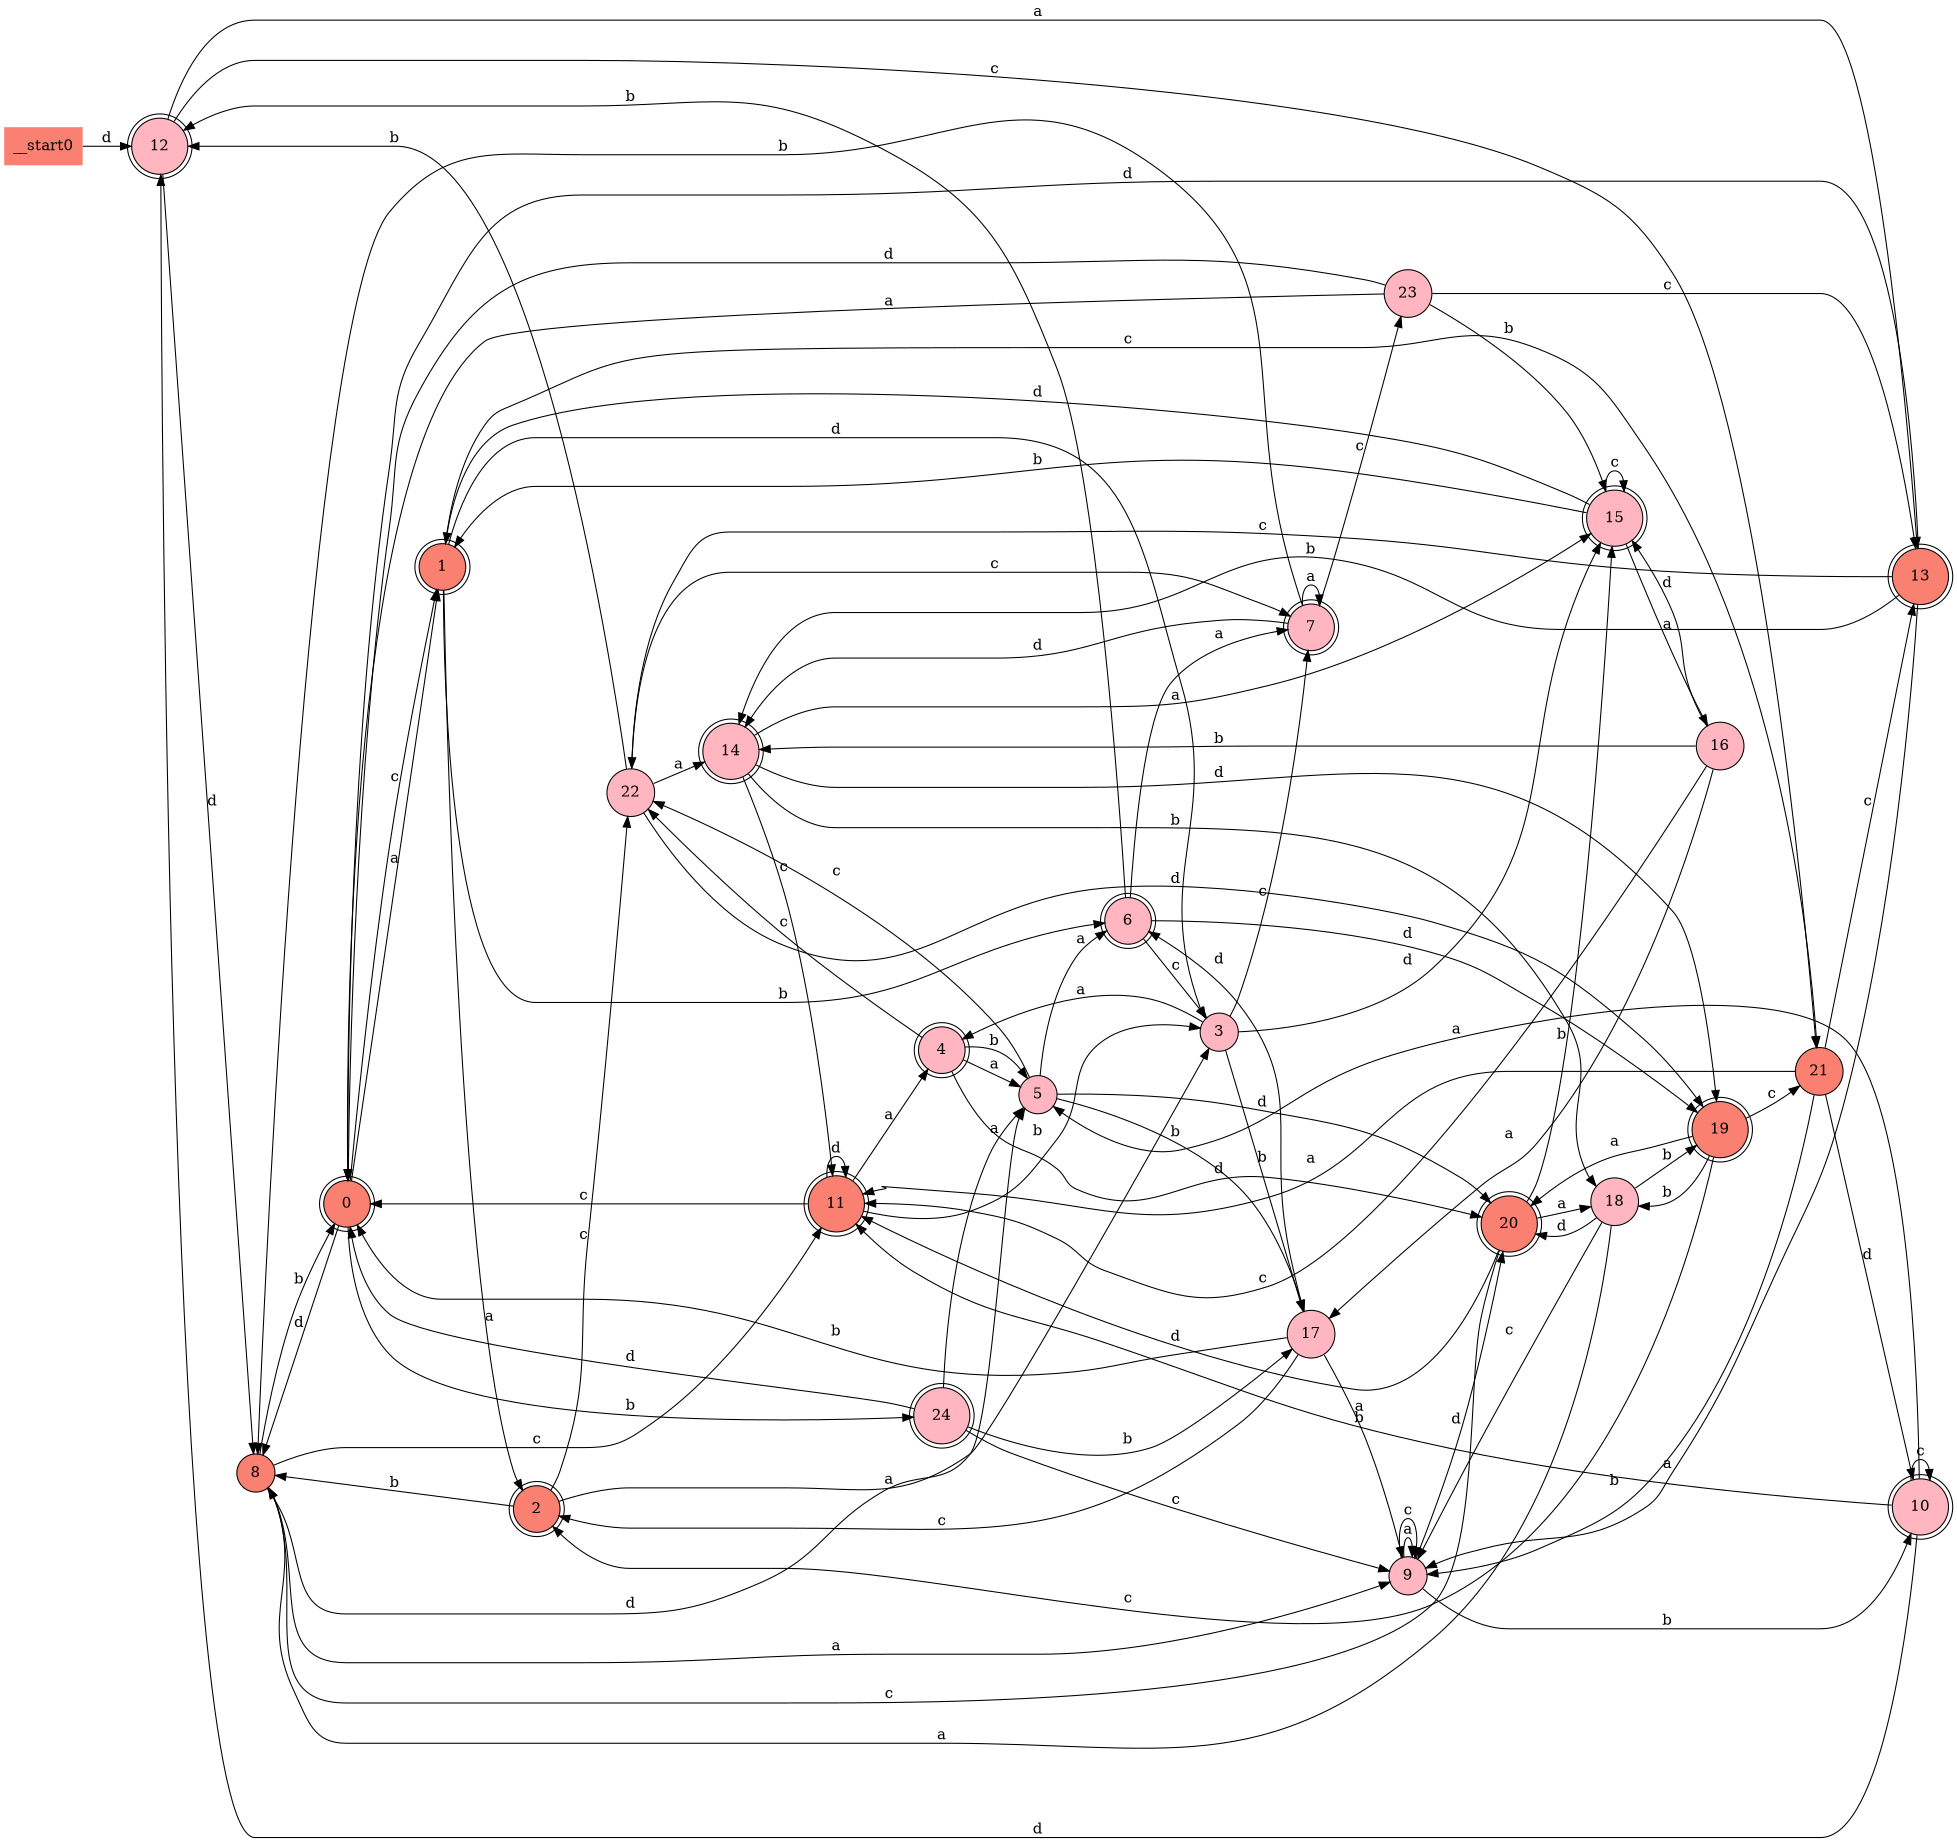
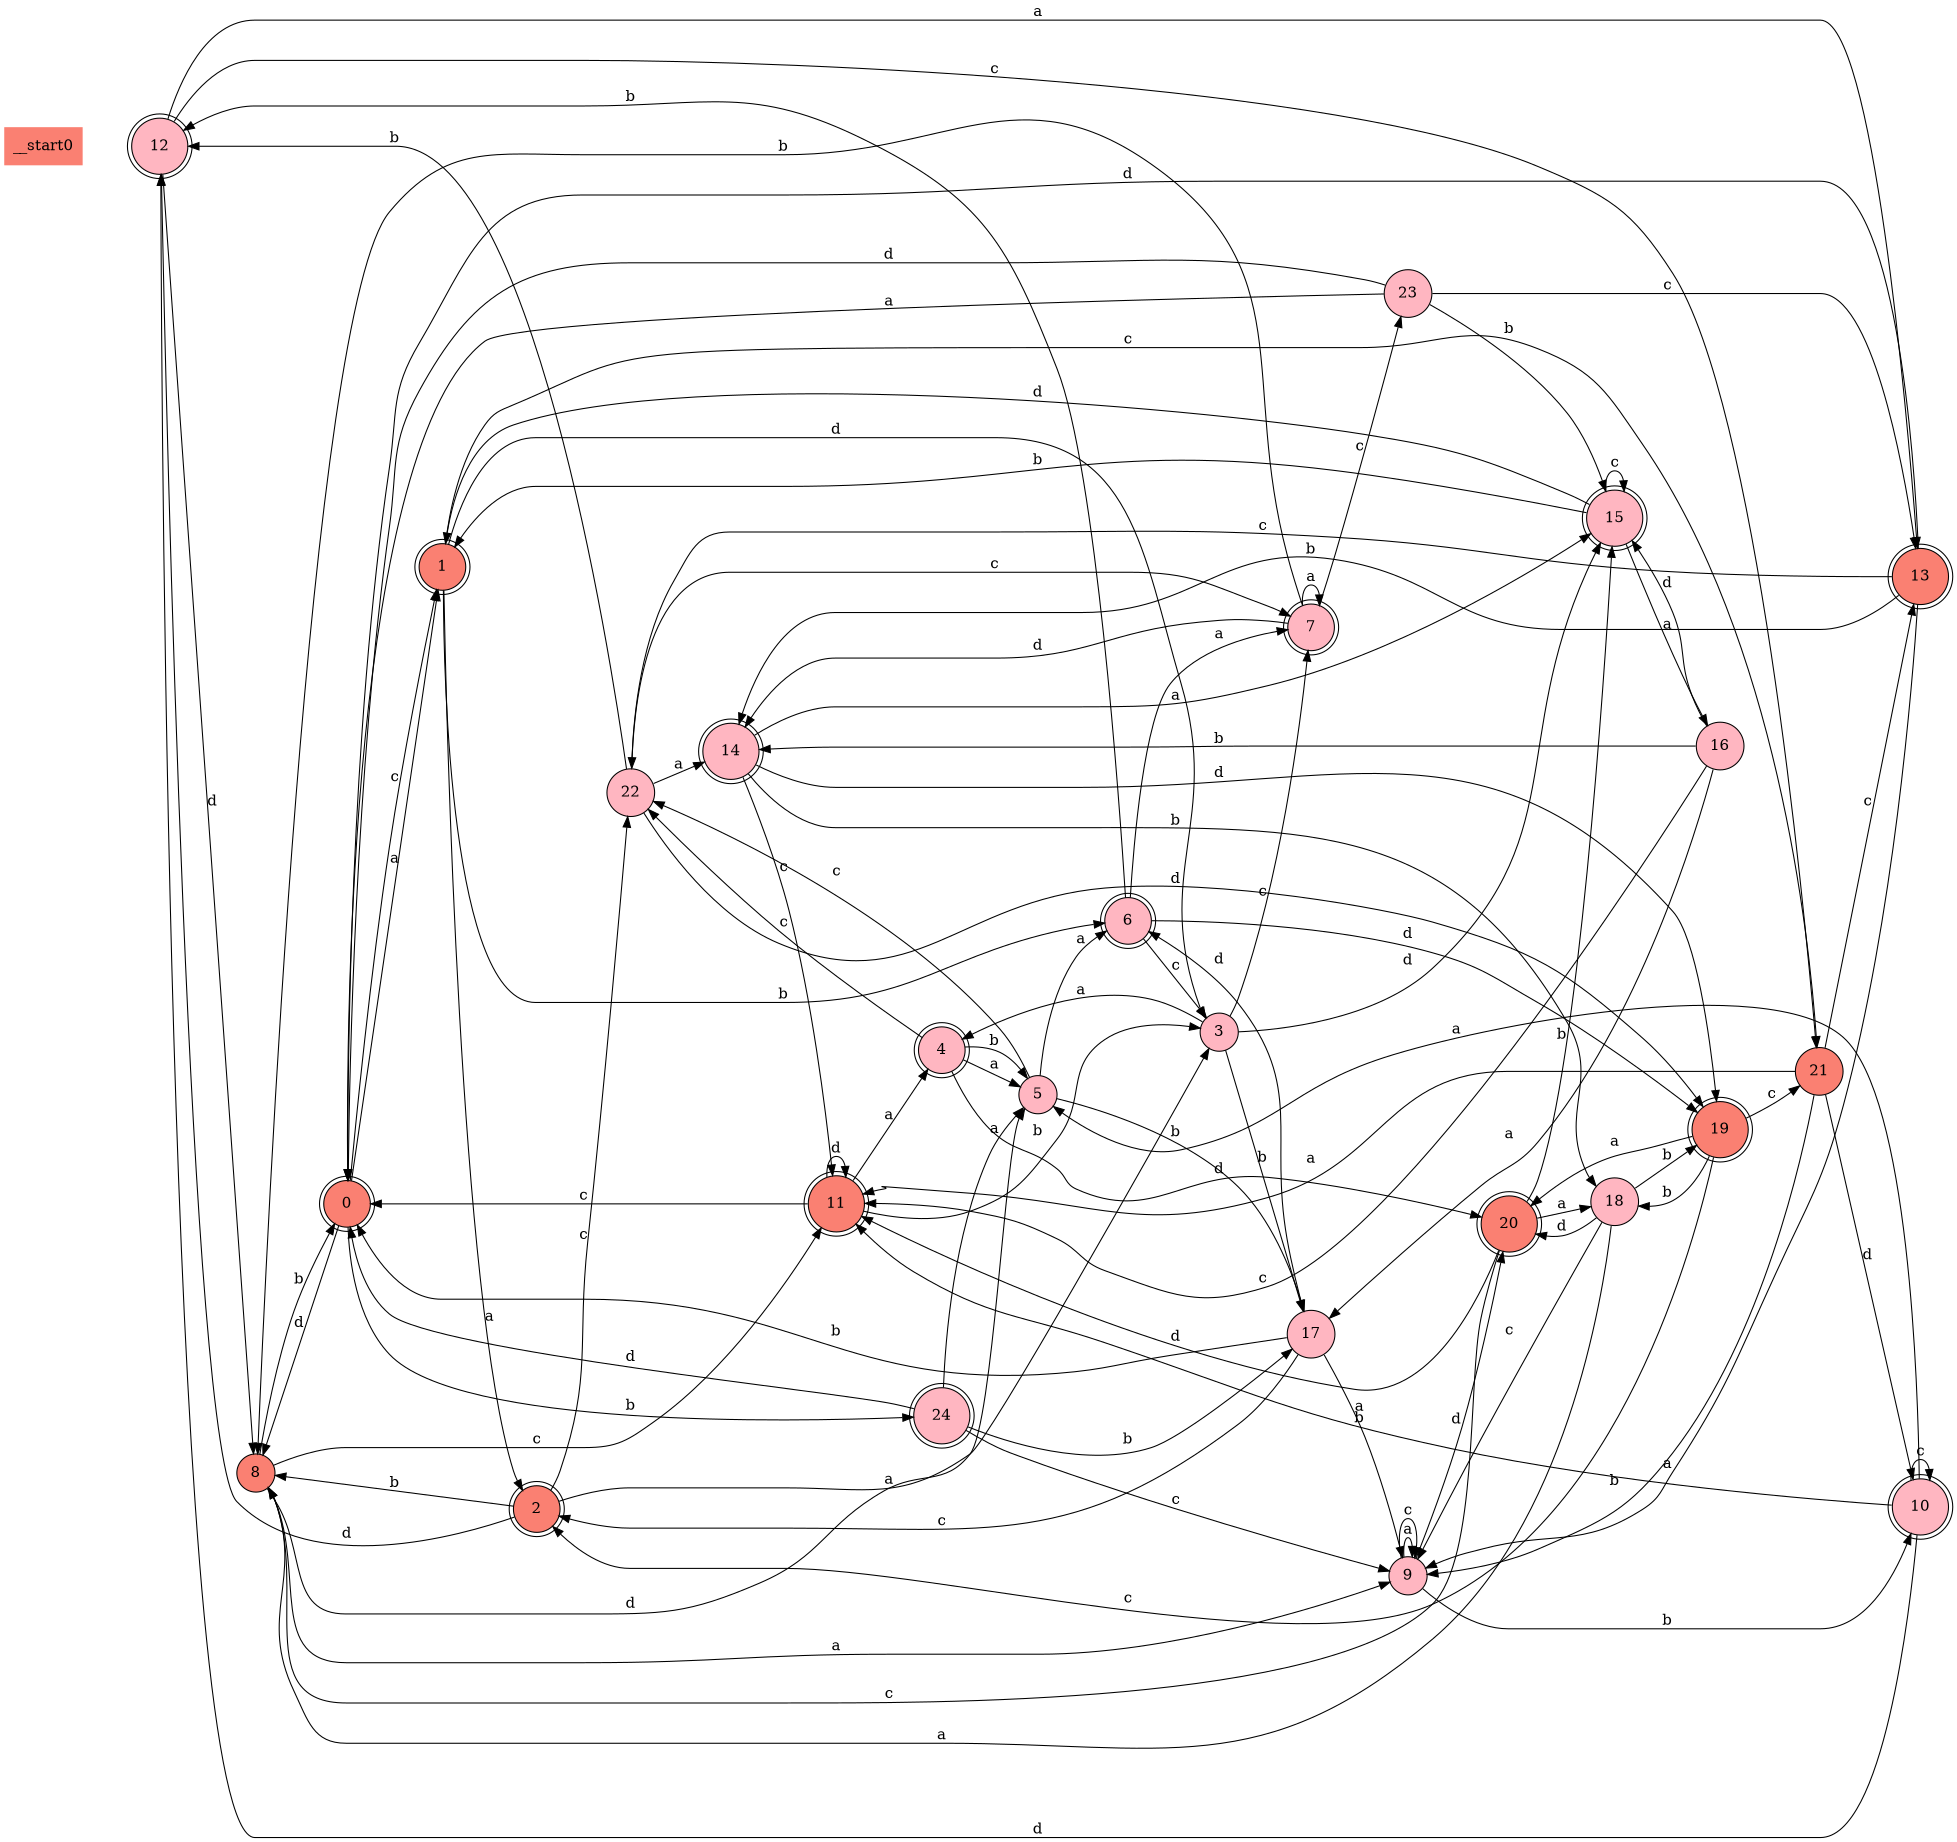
edge "__start0" -> "12": now "2" -> "12"
edge "5" -> "20": removed, label "d"
